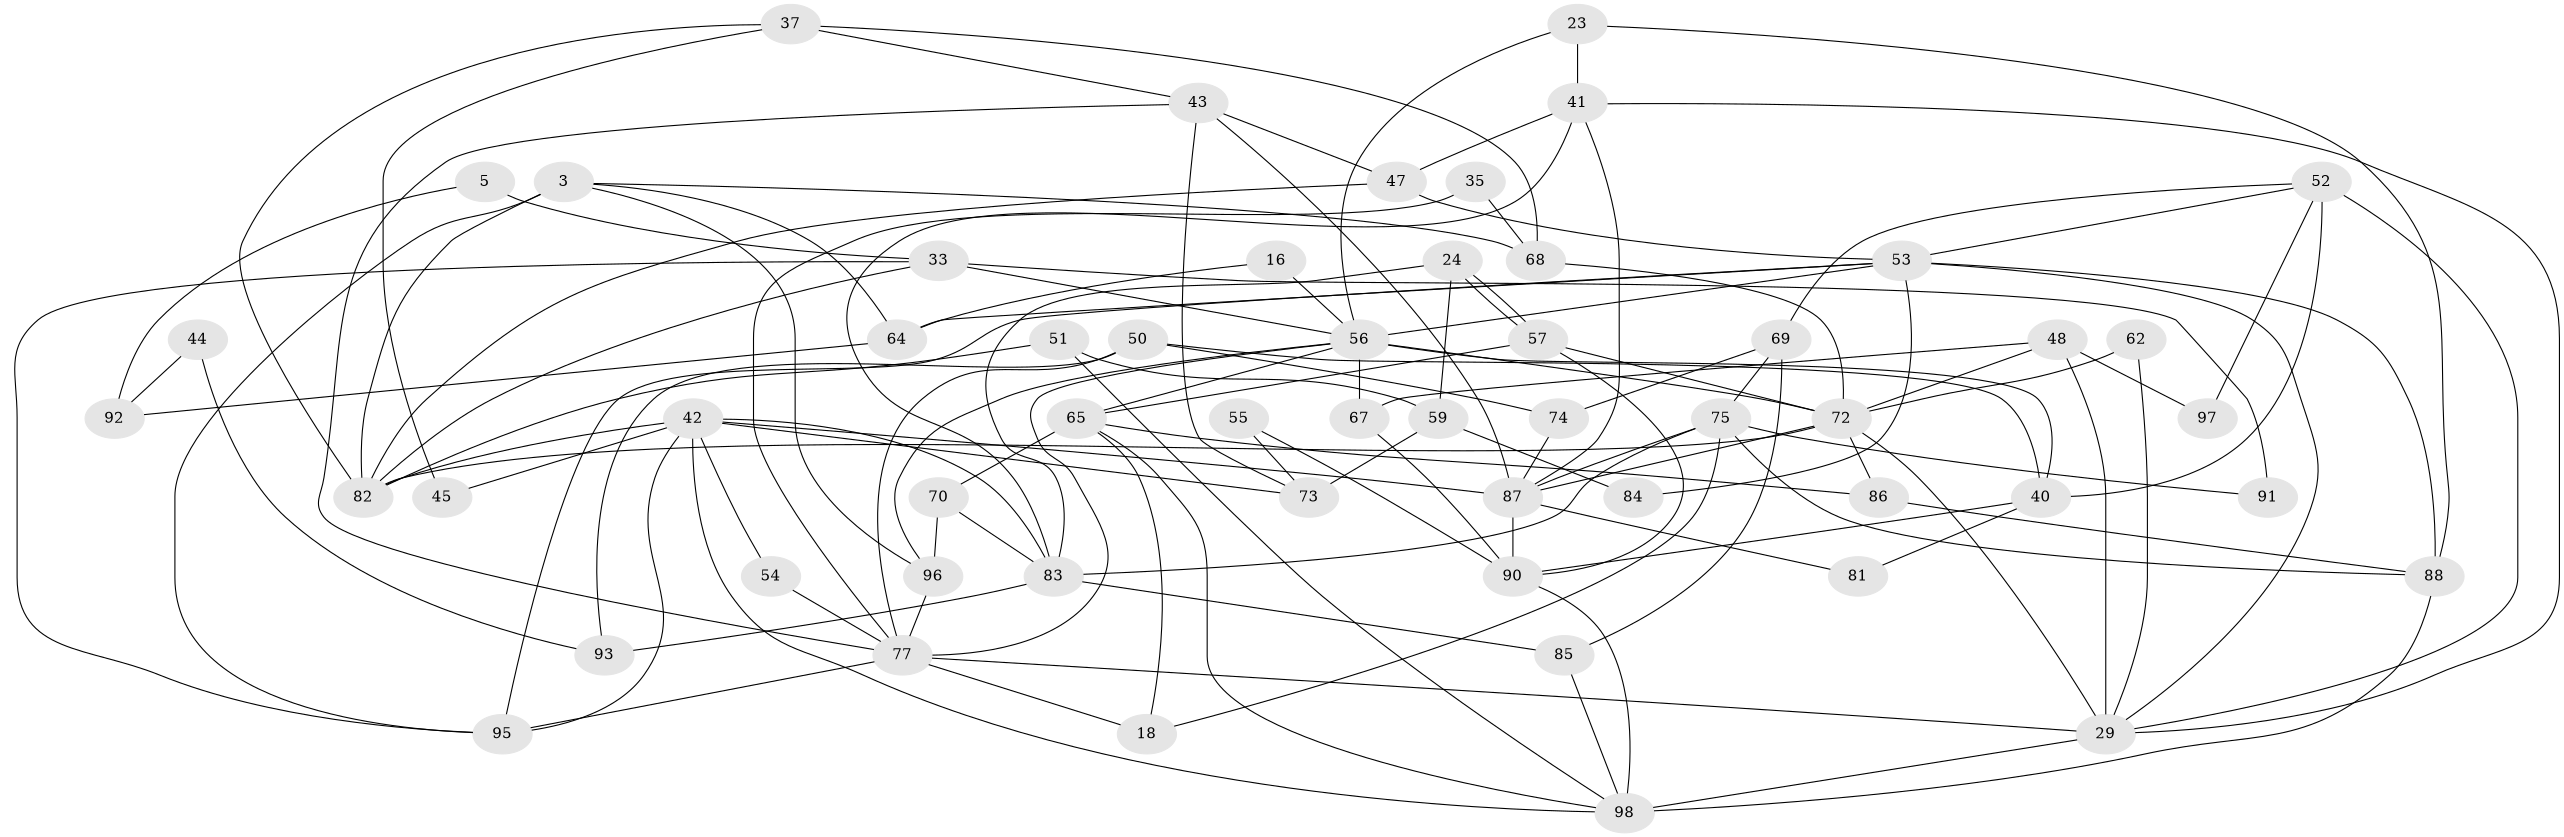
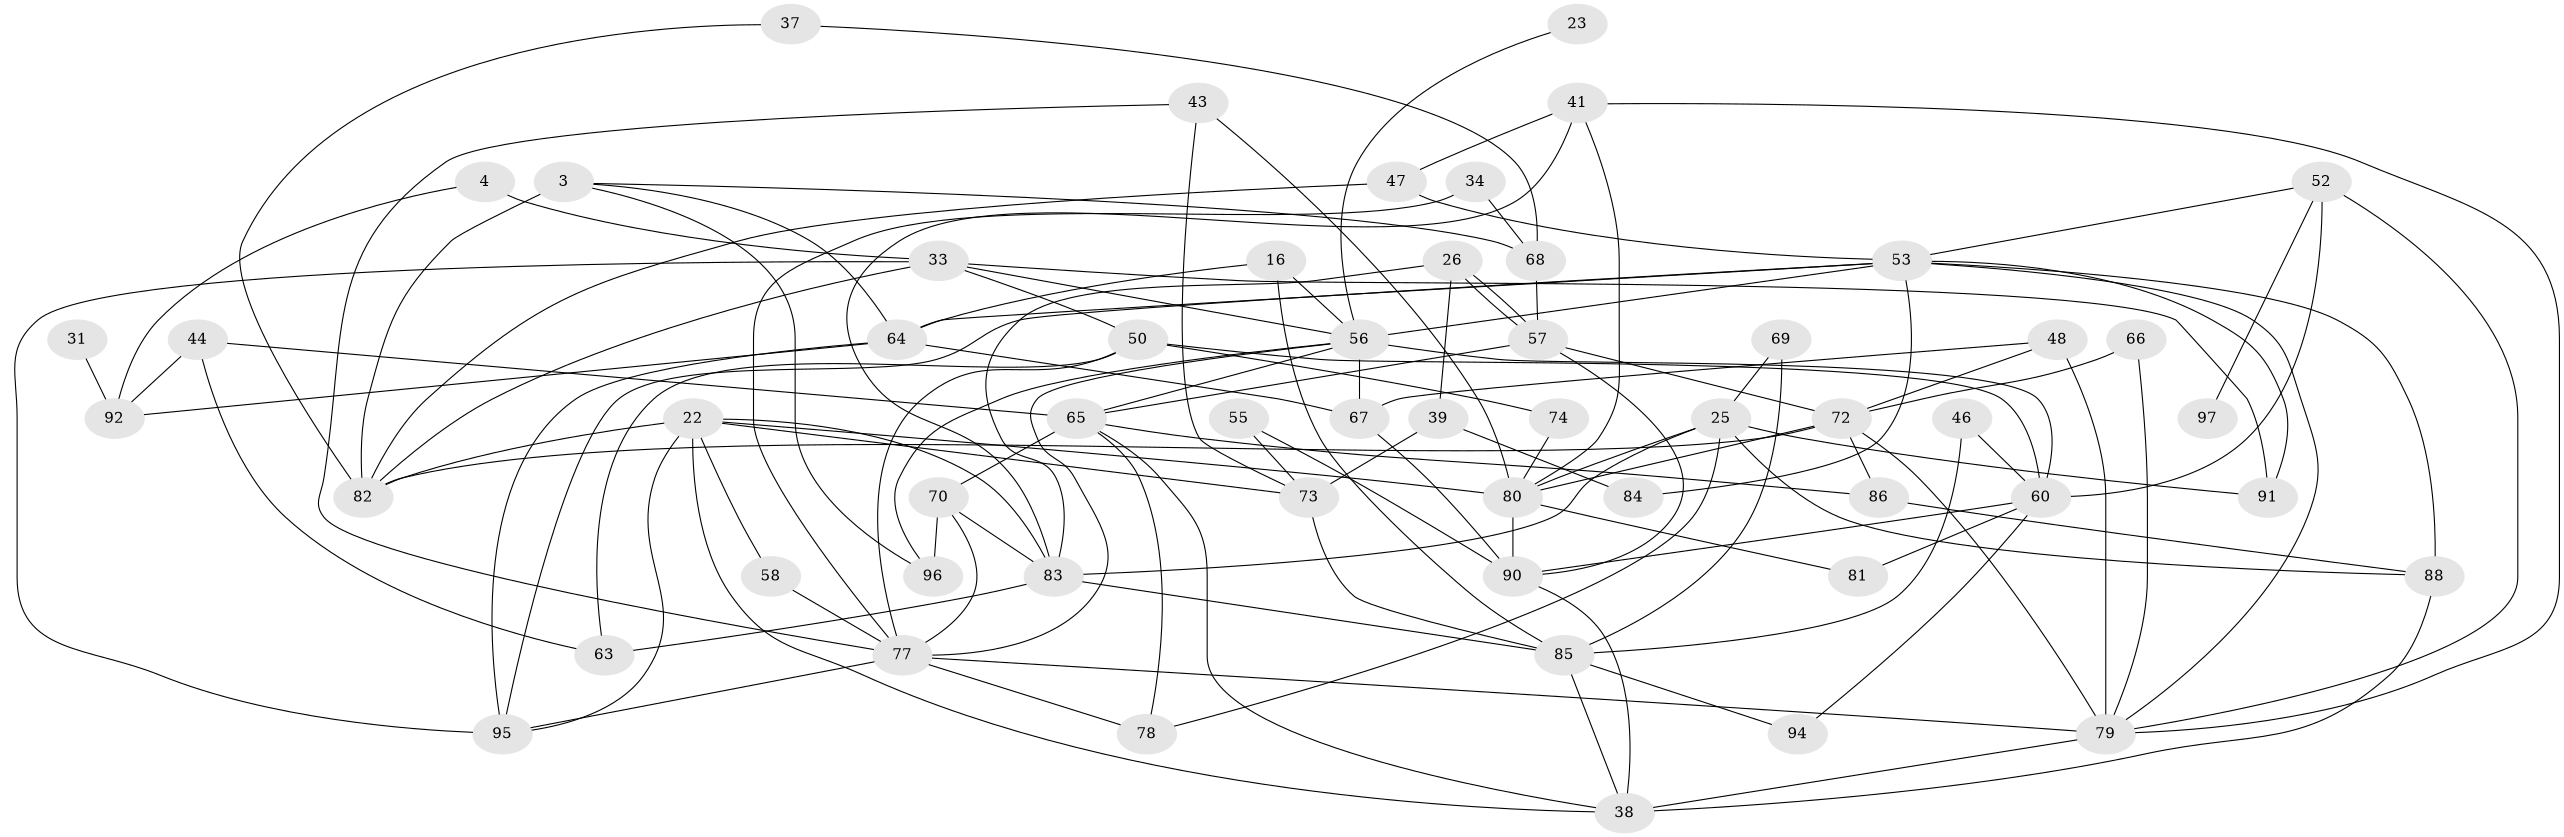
edge "37" -- "43": removed
edge "23" -- "41": removed
edge "23" -- "88": removed
edge "43" -- "47": removed
node "5": label "5" -> "4"
node "35": label "35" -> "34"
edge "52" -- "69": removed
node "24": label "24" -> "26"
edge "33" -- "50": added
edge "68" -- "72": now "68" -- "57"
edge "53" -- "91": added
node "31": added
node "51": removed
node "62": label "62" -> "66"
edge "64" -- "67": added
edge "48" -- "97": removed
edge "44" -- "65": added
edge "56" -- "72": removed
edge "69" -- "74": removed
node "42": label "42" -> "22"
node "59": label "59" -> "39"
node "75": label "75" -> "25"
node "46": added
edge "3" -- "95": now "64" -- "95"
node "45": removed
node "87": label "87" -> "80"
node "40": label "40" -> "60"
edge "16" -- "85": added
node "54": label "54" -> "58"
edge "73" -- "85": added
edge "96" -- "77": now "70" -- "77"
node "93": label "93" -> "63"
node "18": label "18" -> "78"
node "94": added
node "29": label "29" -> "79"
node "98": label "98" -> "38"
